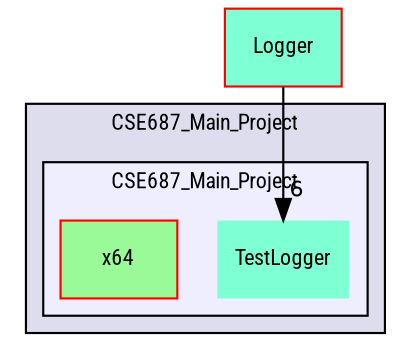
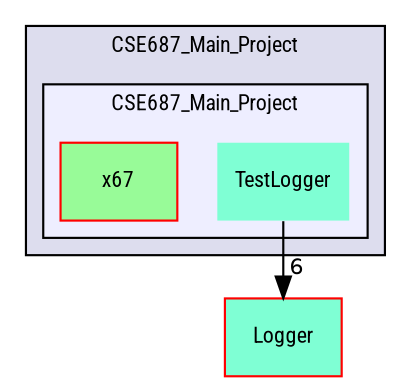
edge "Logger" -> "TestLogger": reversed
node "x64": label "x64" -> "x67"
